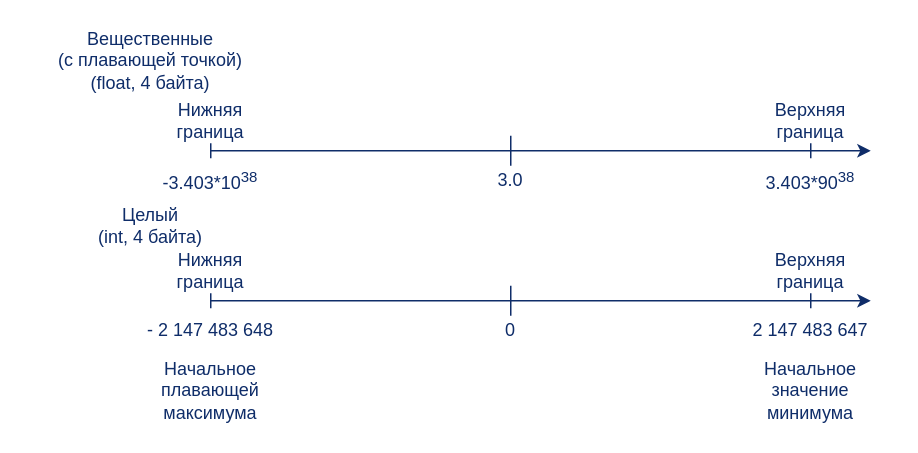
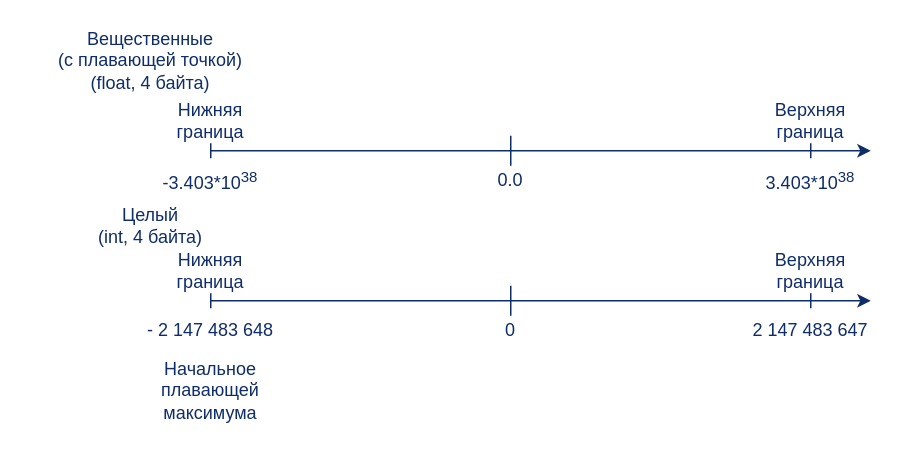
node "3.0": label "3.0" -> "0.0"
node "3.403*9038": label "3.403*9038" -> "3.403*1038"
node "Начальное значение минимума": removed
